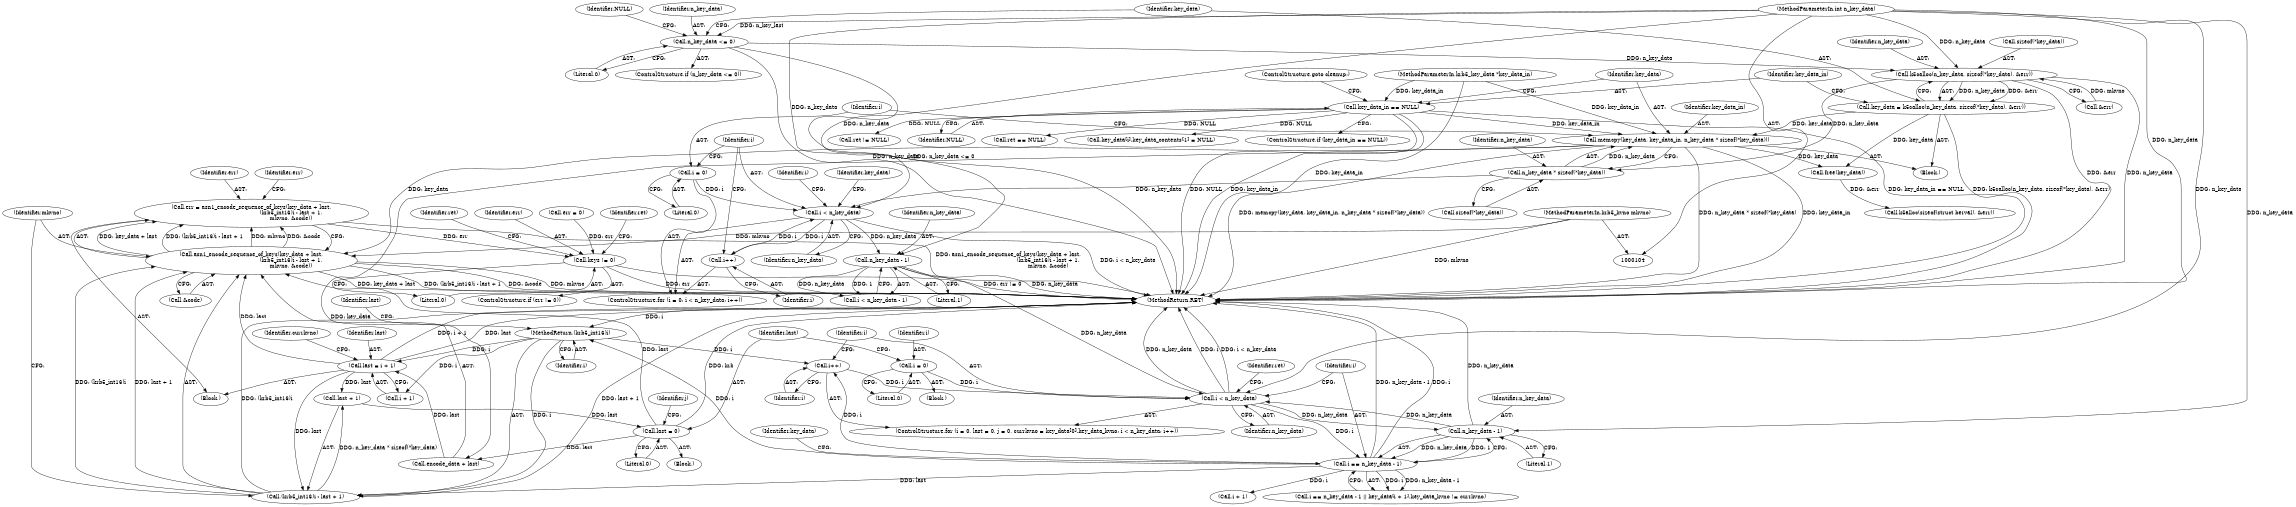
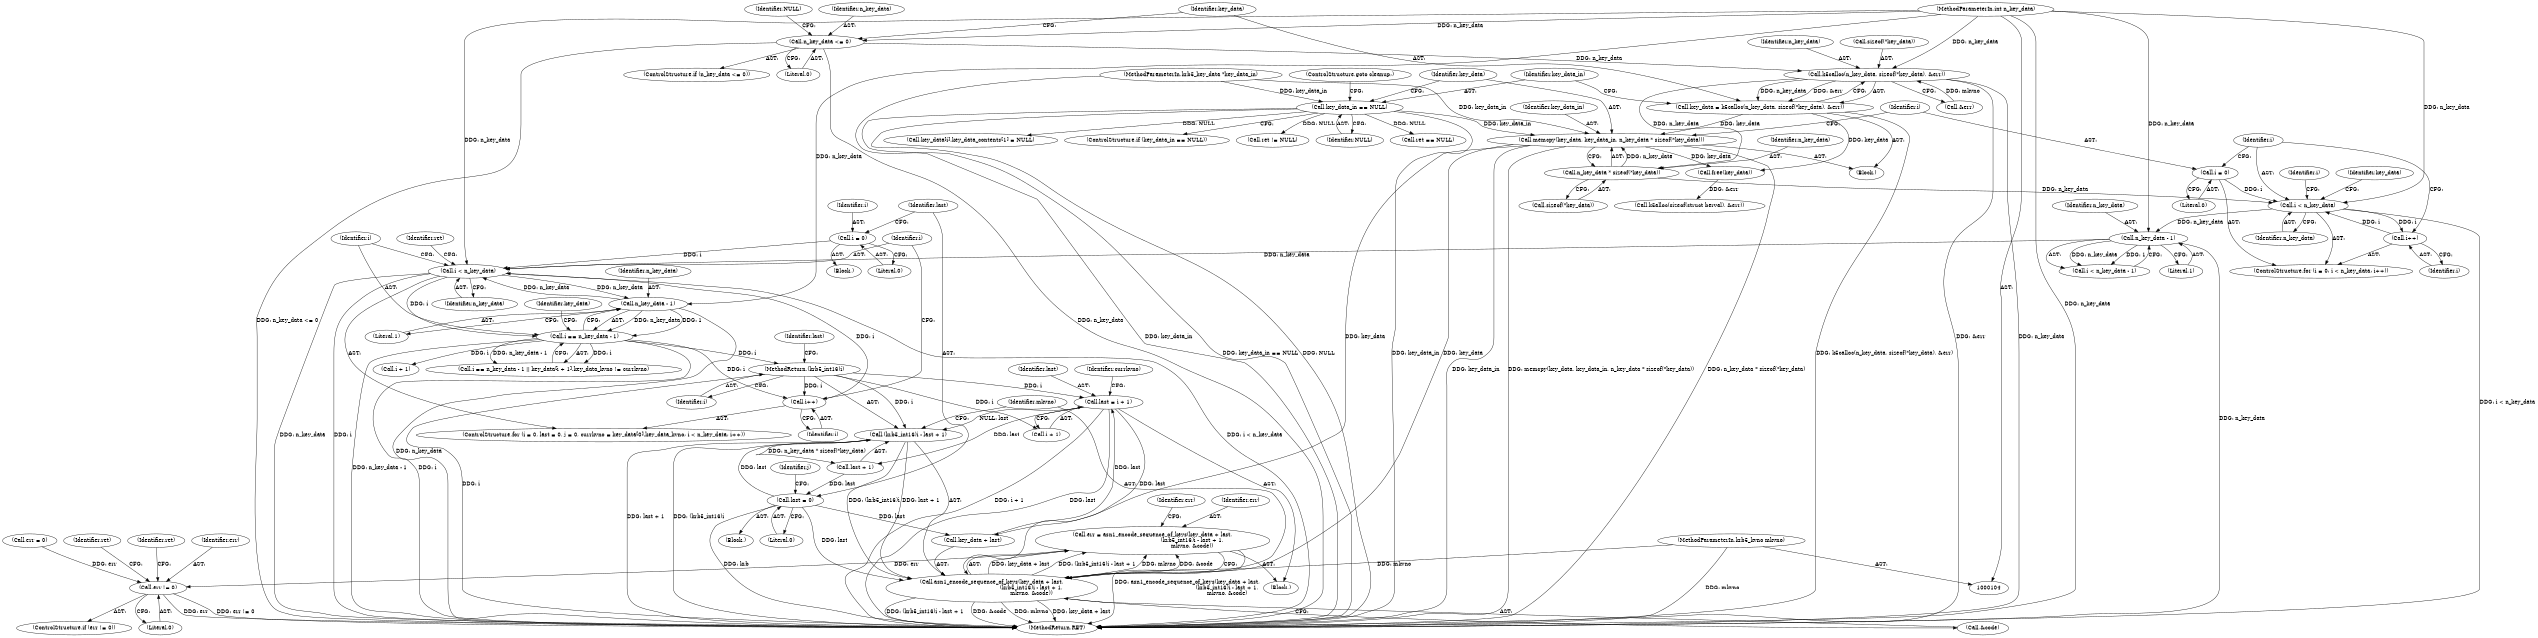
edge "(MethodParameterIn,int n_key_data)" -> "(Call,n_key_data <= 0)": label "DDG: n_key_last" -> "DDG: n_key_data"
node "(Call,keys != 0)": label "(Call,keys != 0)" -> "(Call,err != 0)"
edge "(MethodReturn,RET)" -> "(MethodReturn,(krb5_int16)i)": reversed
edge "(Call,last = i + 1)" -> "(Call,(krb5_int16)i - last + 1)": label "DDG: last" -> "NULL: last"
node "(Call,encode_data + last)": label "(Call,encode_data + last)" -> "(Call,key_data + last)"
edge "(Call,i == n_key_data - 1)" -> "(Call,(krb5_int16)i - last + 1)": now "(Call,last = 0)" -> "(Call,(krb5_int16)i - last + 1)"
